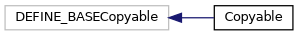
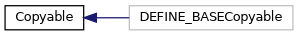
edge "Copyable" -> "DEFINE_BASECopyable": reversed
